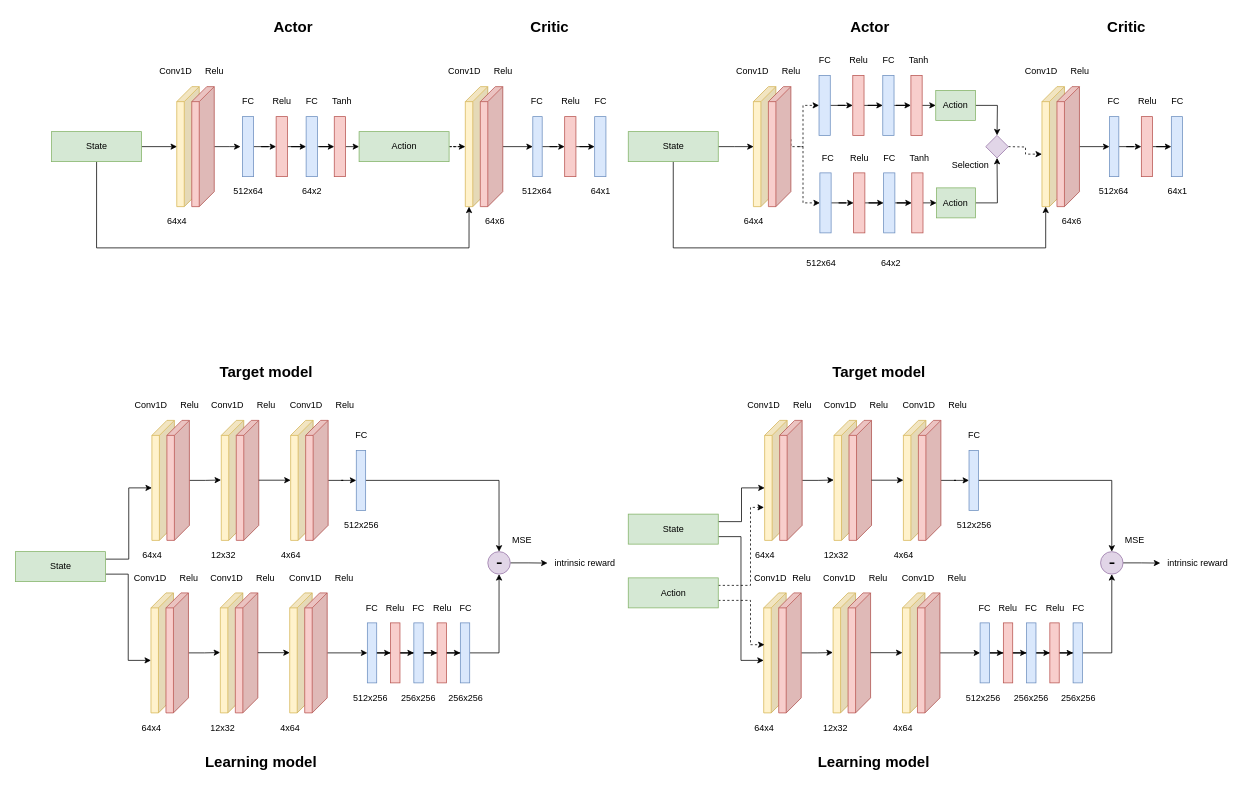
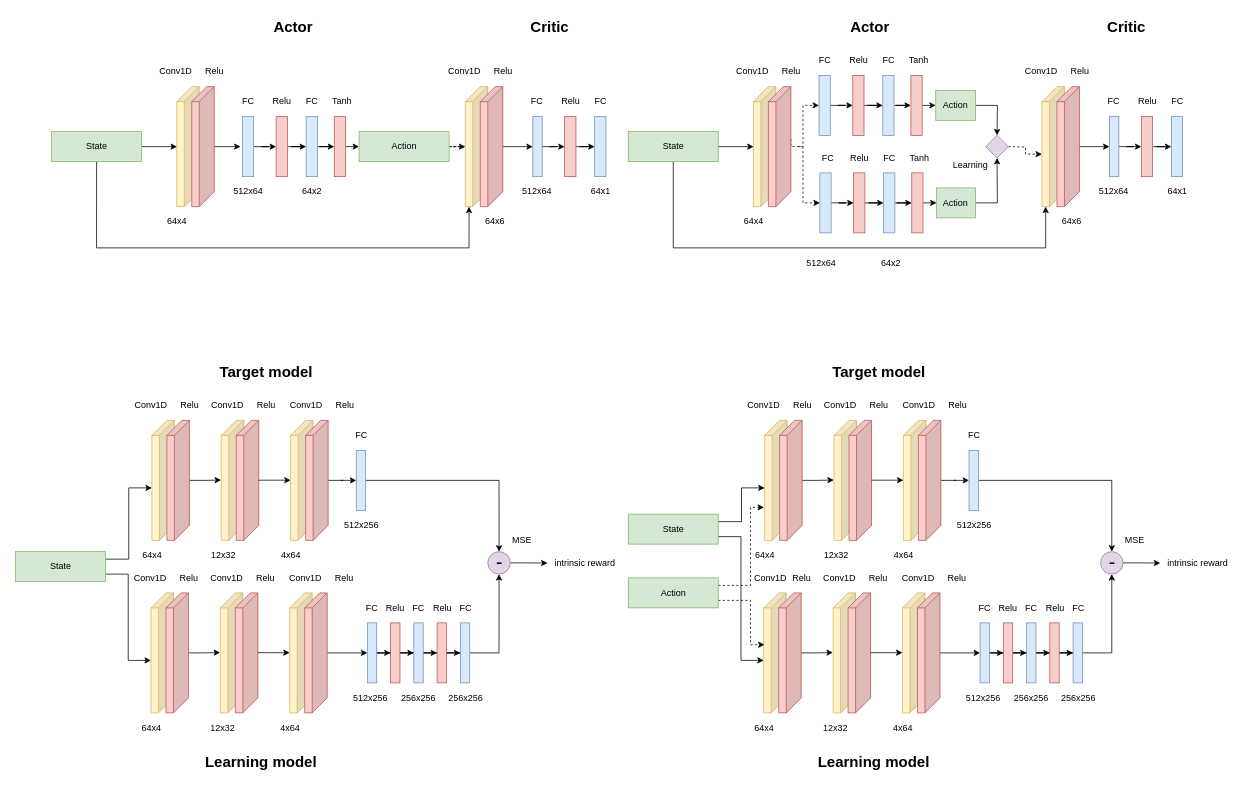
node "Selection": label "Selection" -> "Learning"
